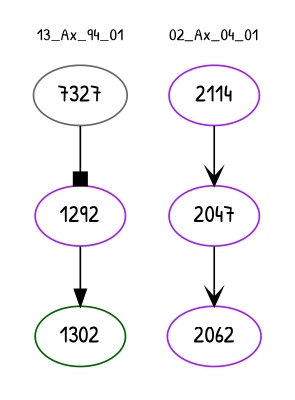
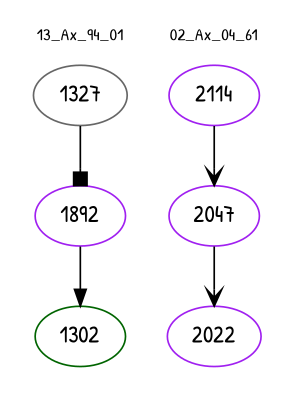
cluster "02_Ax_04_01": label "02_Ax_04_01" -> "02_Ax_04_61"
node "7327": label "7327" -> "1327"
node "1292": label "1292" -> "1892"
node "2062": label "2062" -> "2022"
